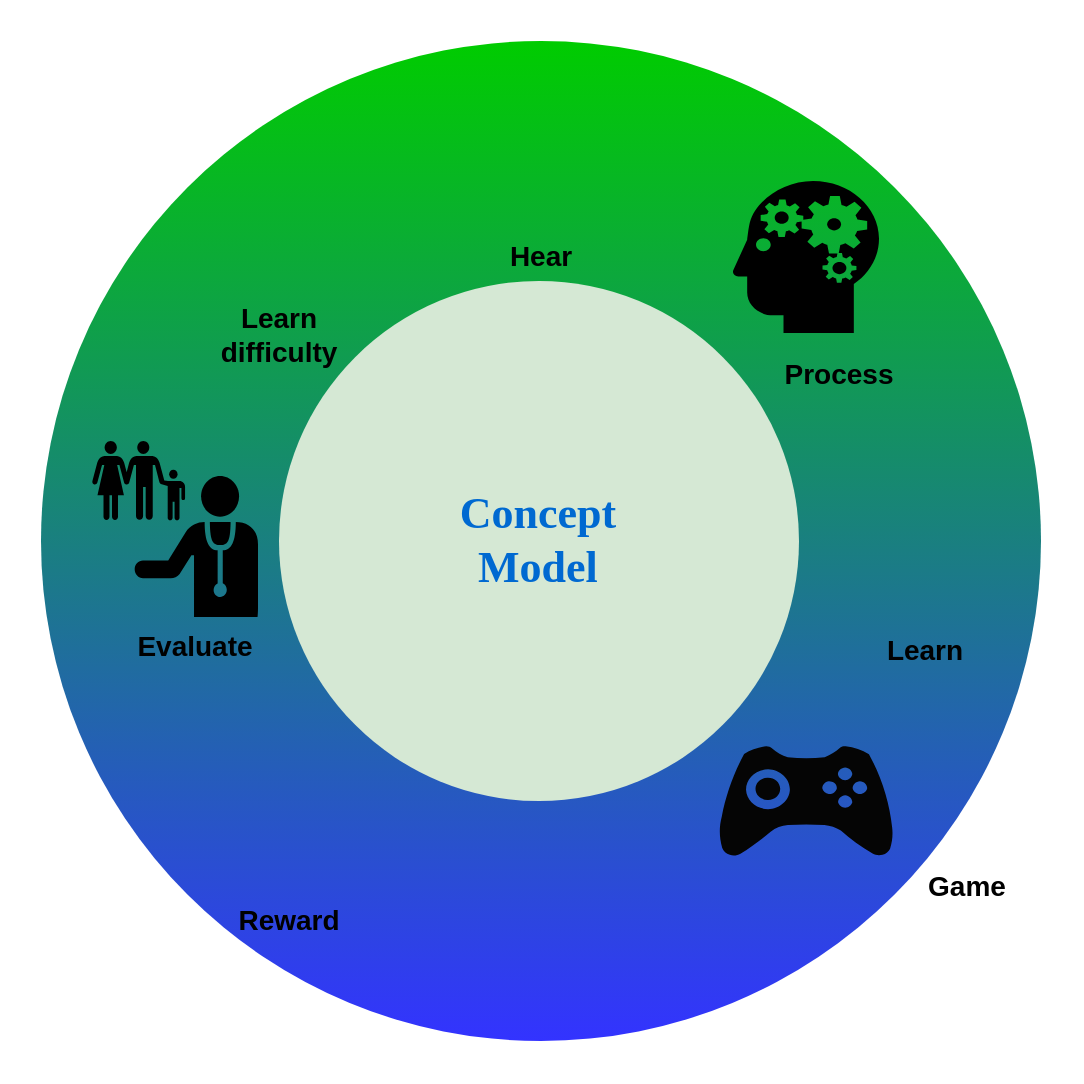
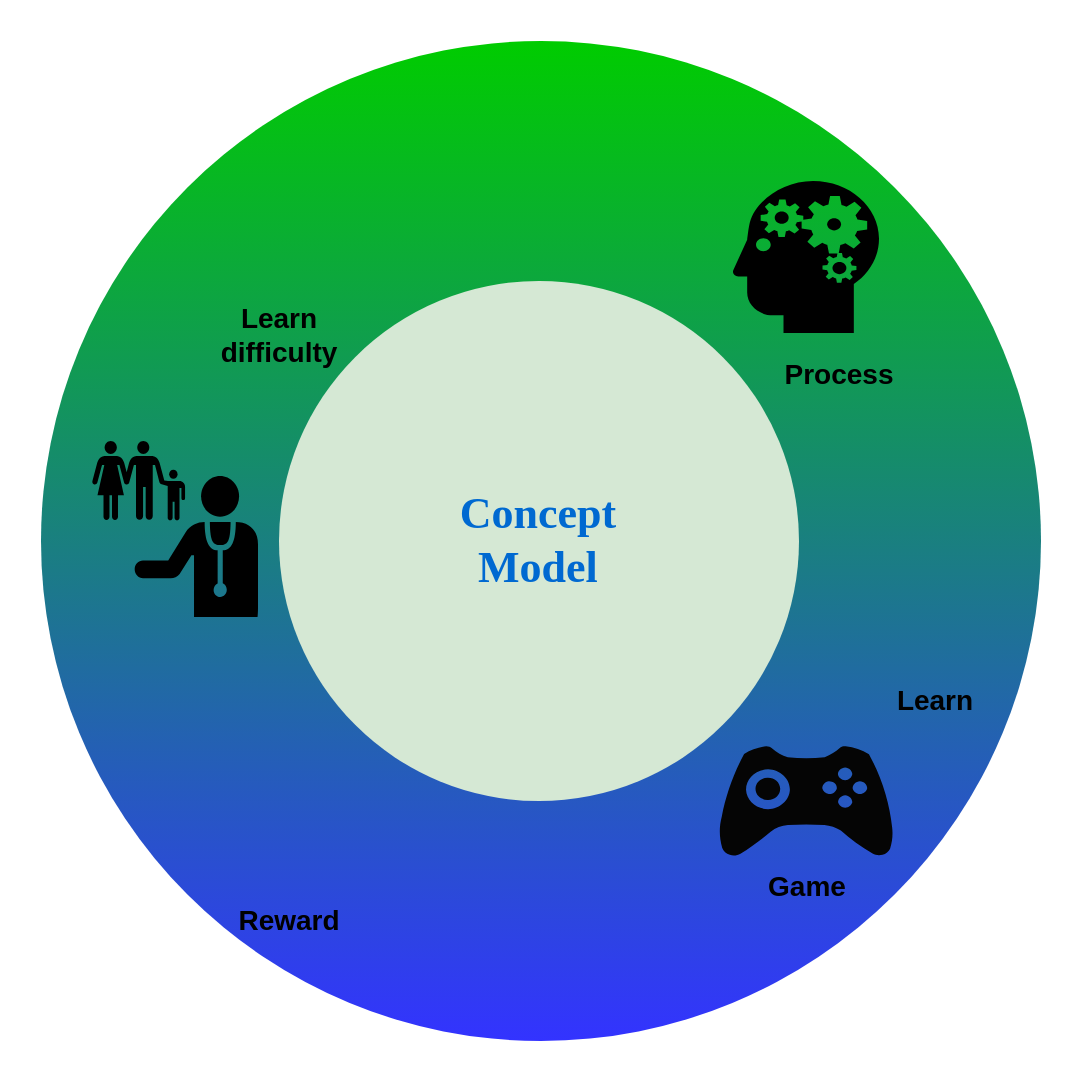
node "Hear": removed
node "Evaluate": removed
node "Learn": moved (924, 651) -> (934, 701)
node "Game": moved (966, 887) -> (806, 887)
